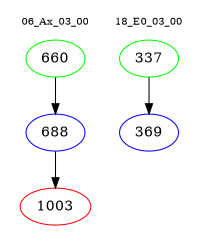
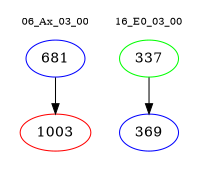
cluster "18_E0_03_00": label "18_E0_03_00" -> "16_E0_03_00"
node "660": removed
node "688": label "688" -> "681"
